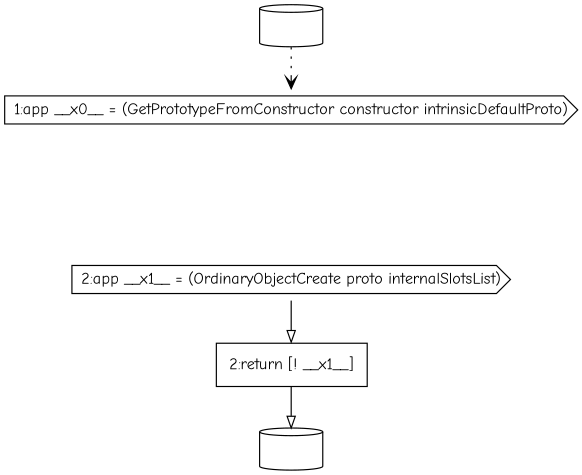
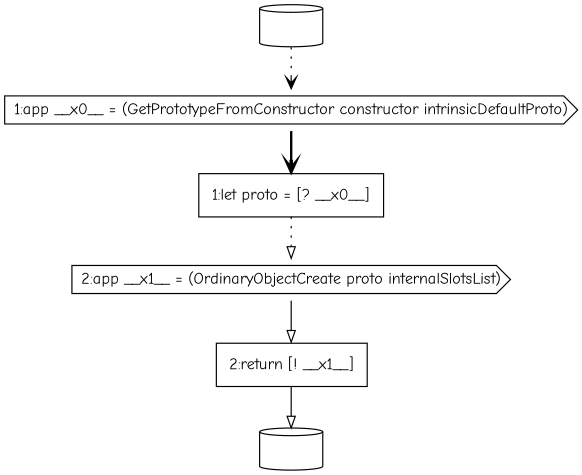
node "1:let proto = [? __x0__]": added
